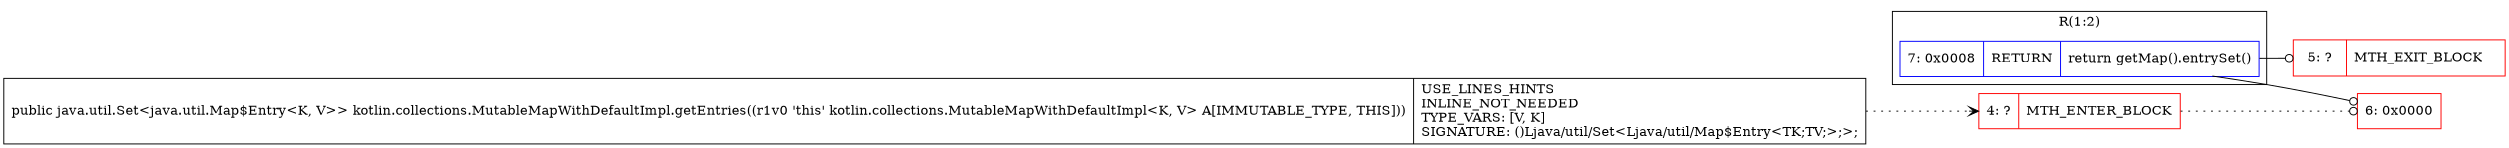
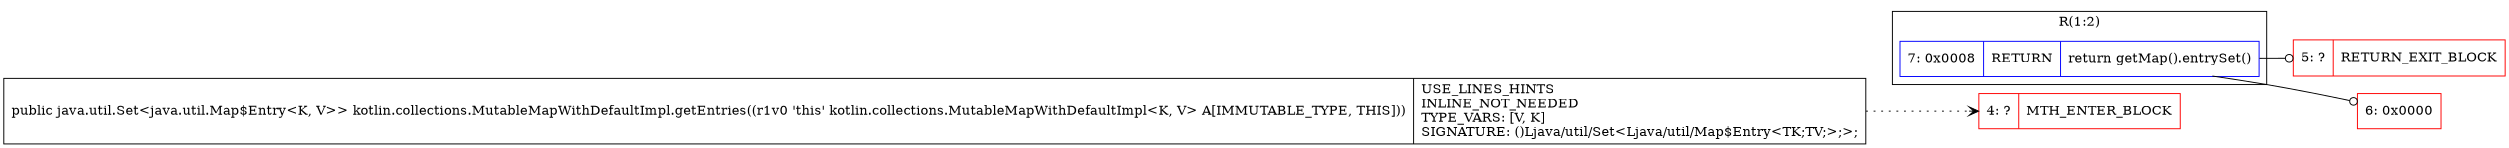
node "5: ?": text "MTH_EXIT_BLOCK" -> "RETURN_EXIT_BLOCK"
edge "4: ?" -> "6: 0x0000": removed
